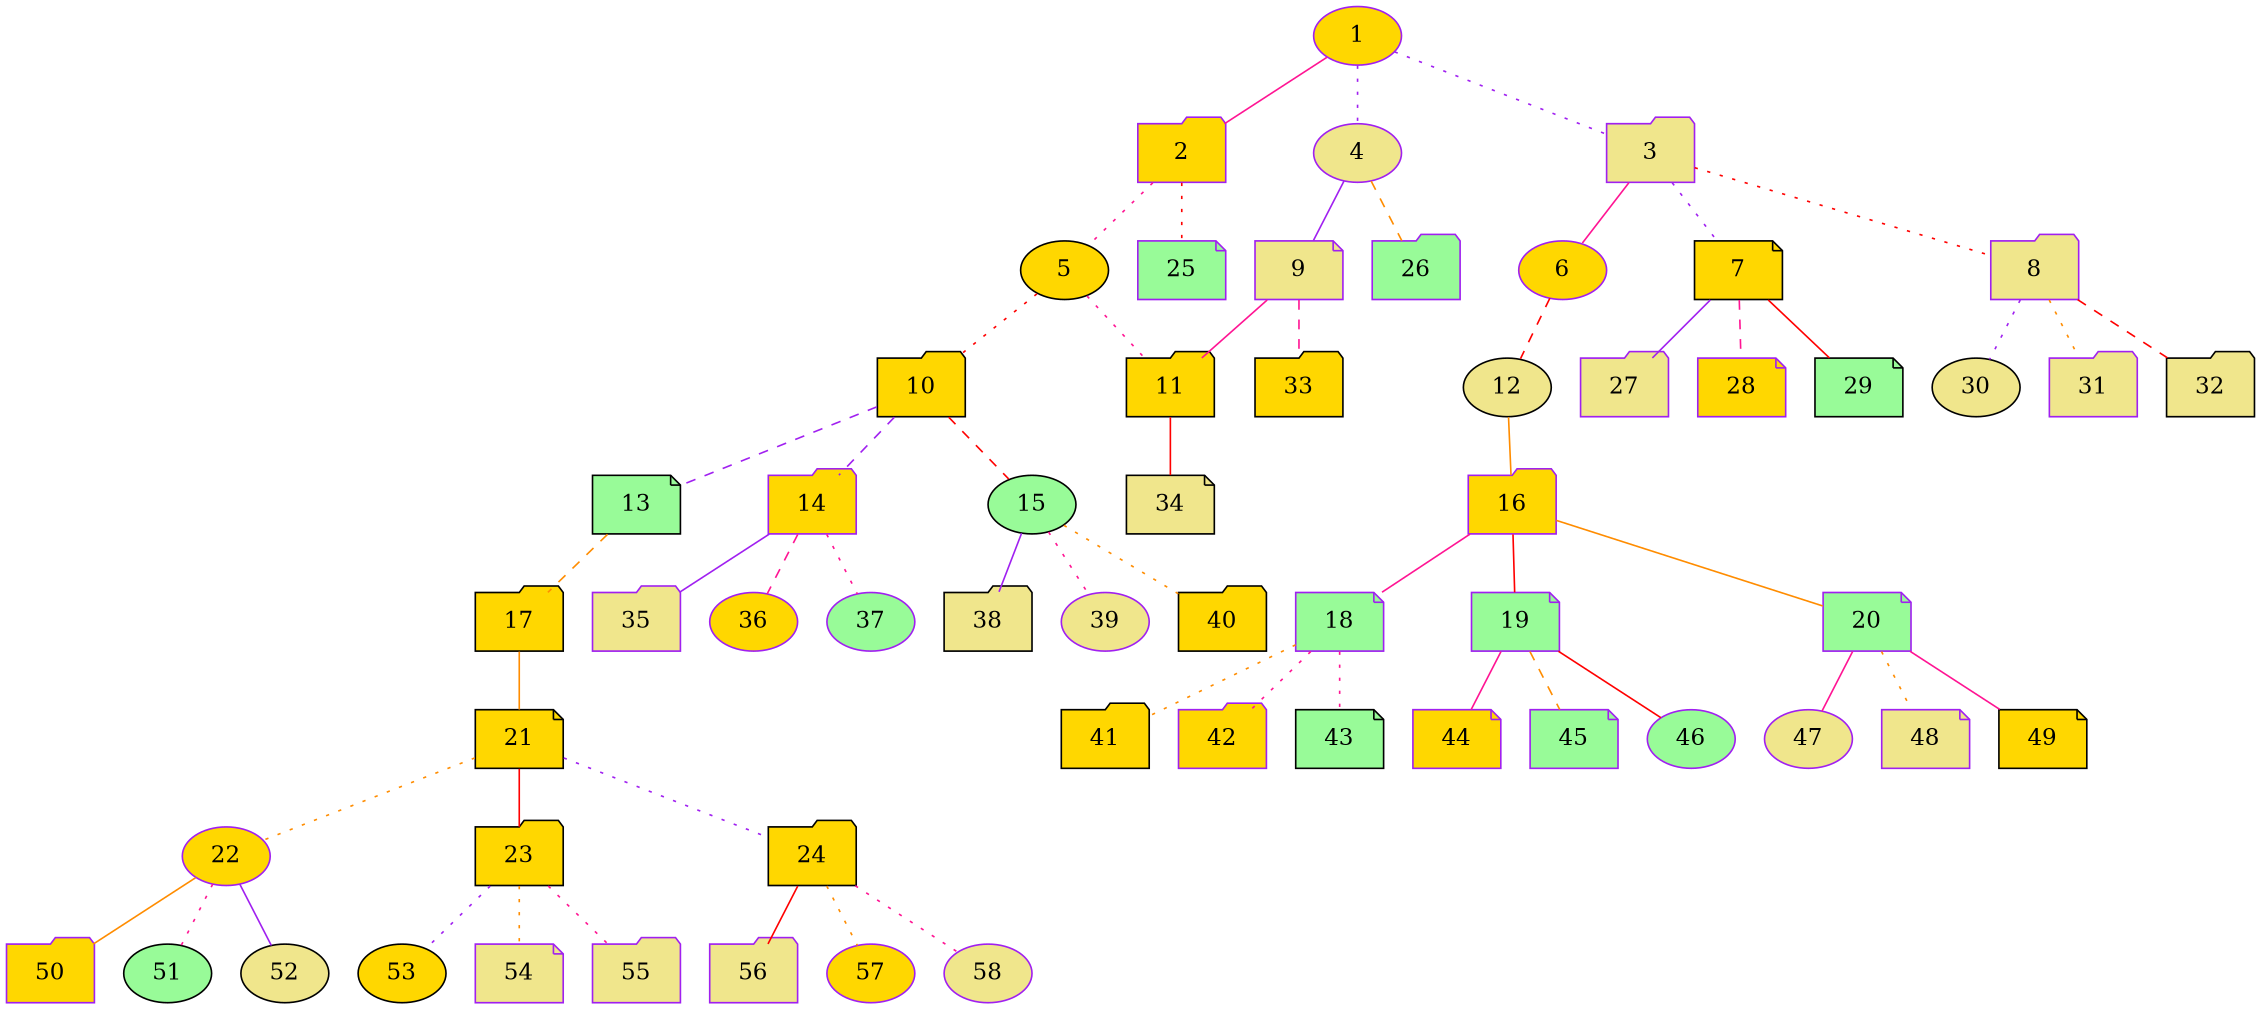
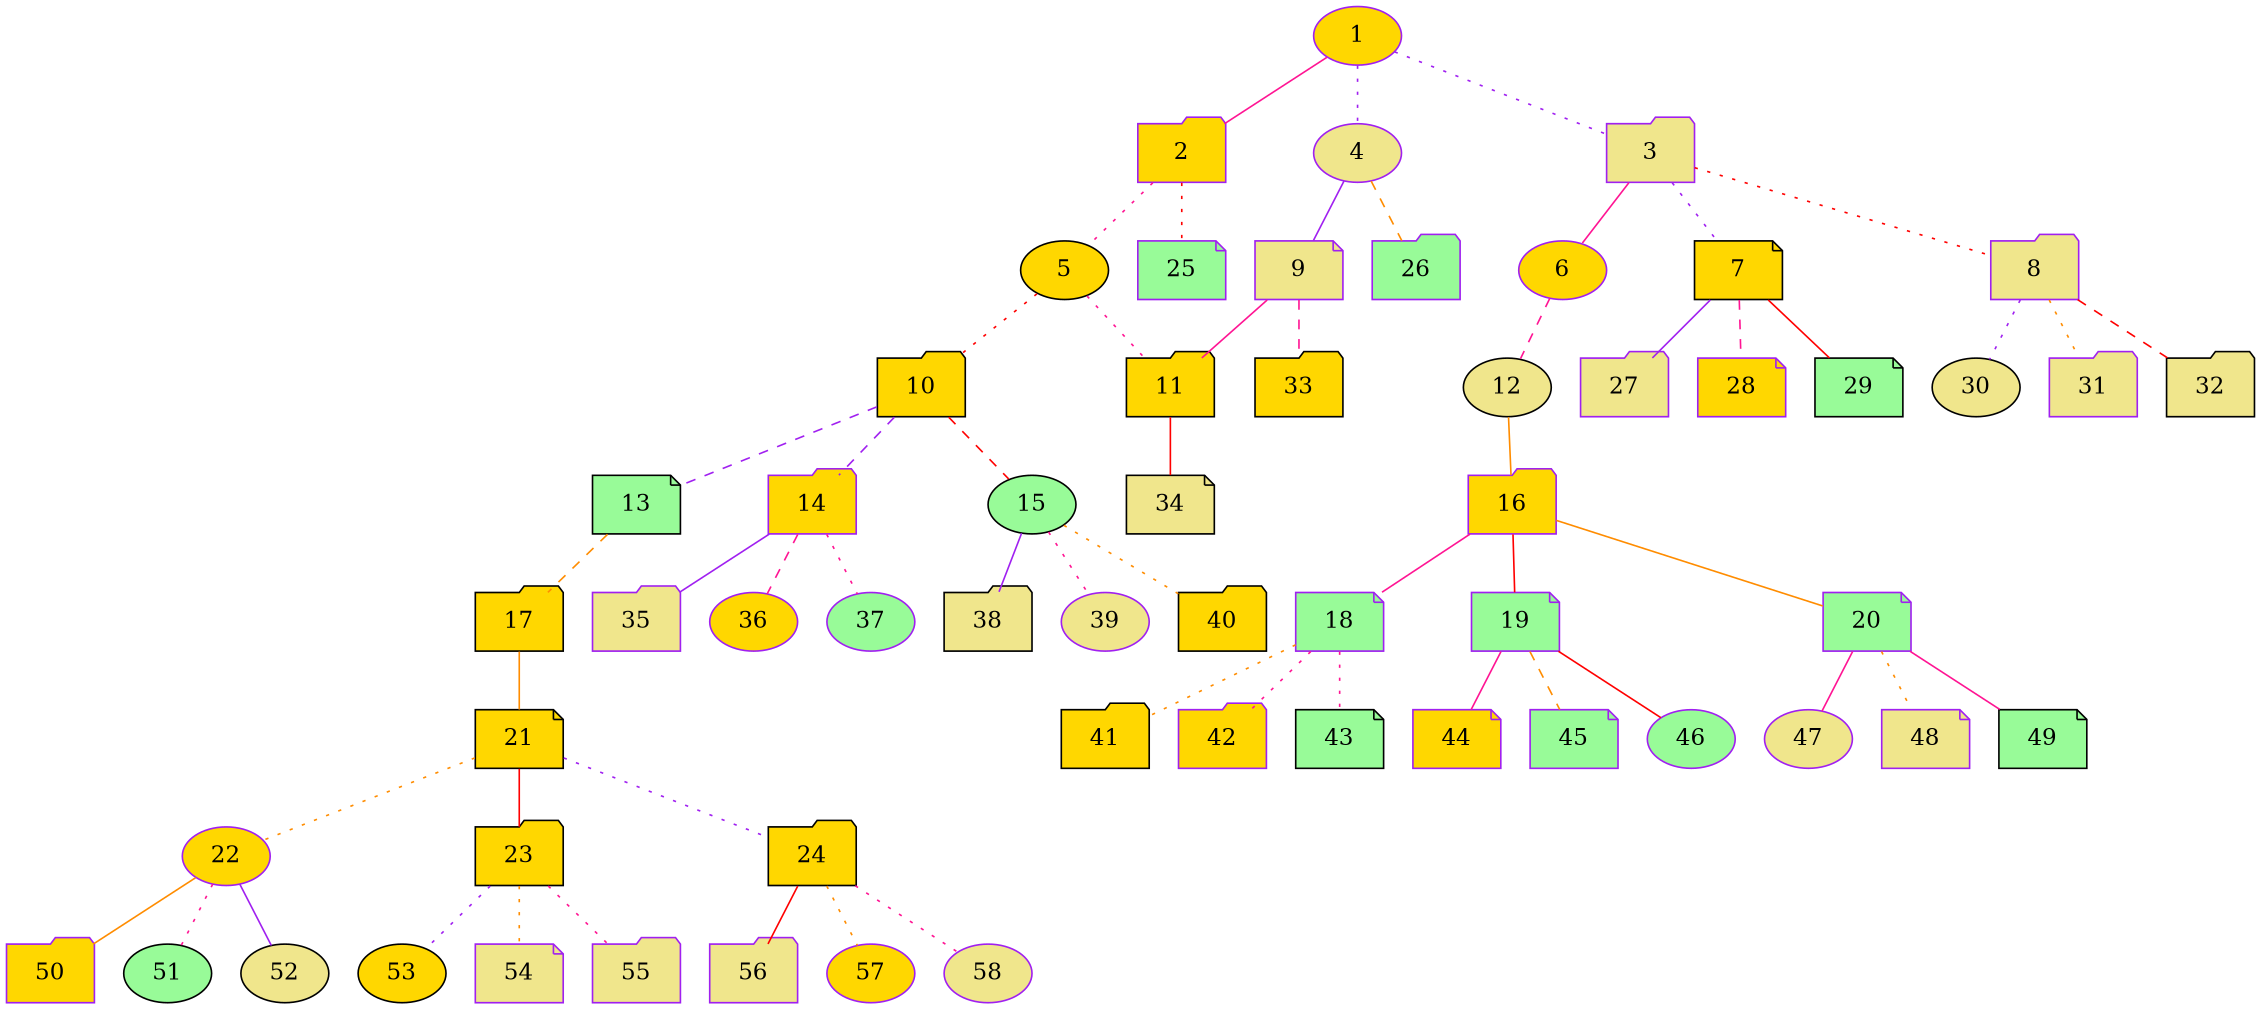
edge "6" -- "12": color red -> deeppink
node "49": fillcolor gold -> palegreen
